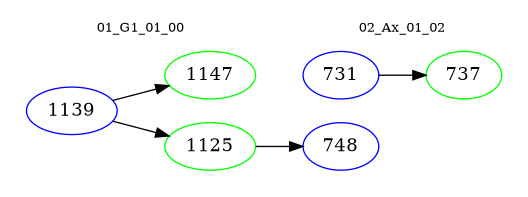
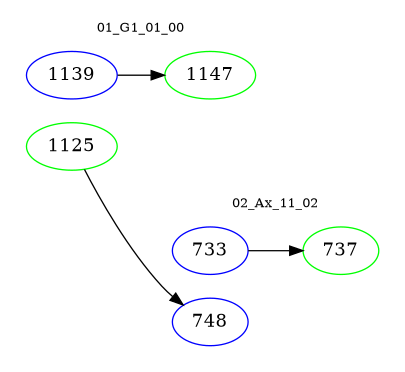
cluster "02_Ax_01_02": label "02_Ax_01_02" -> "02_Ax_11_02"
node "731": label "731" -> "733"
edge "1139" -> "1125": removed
